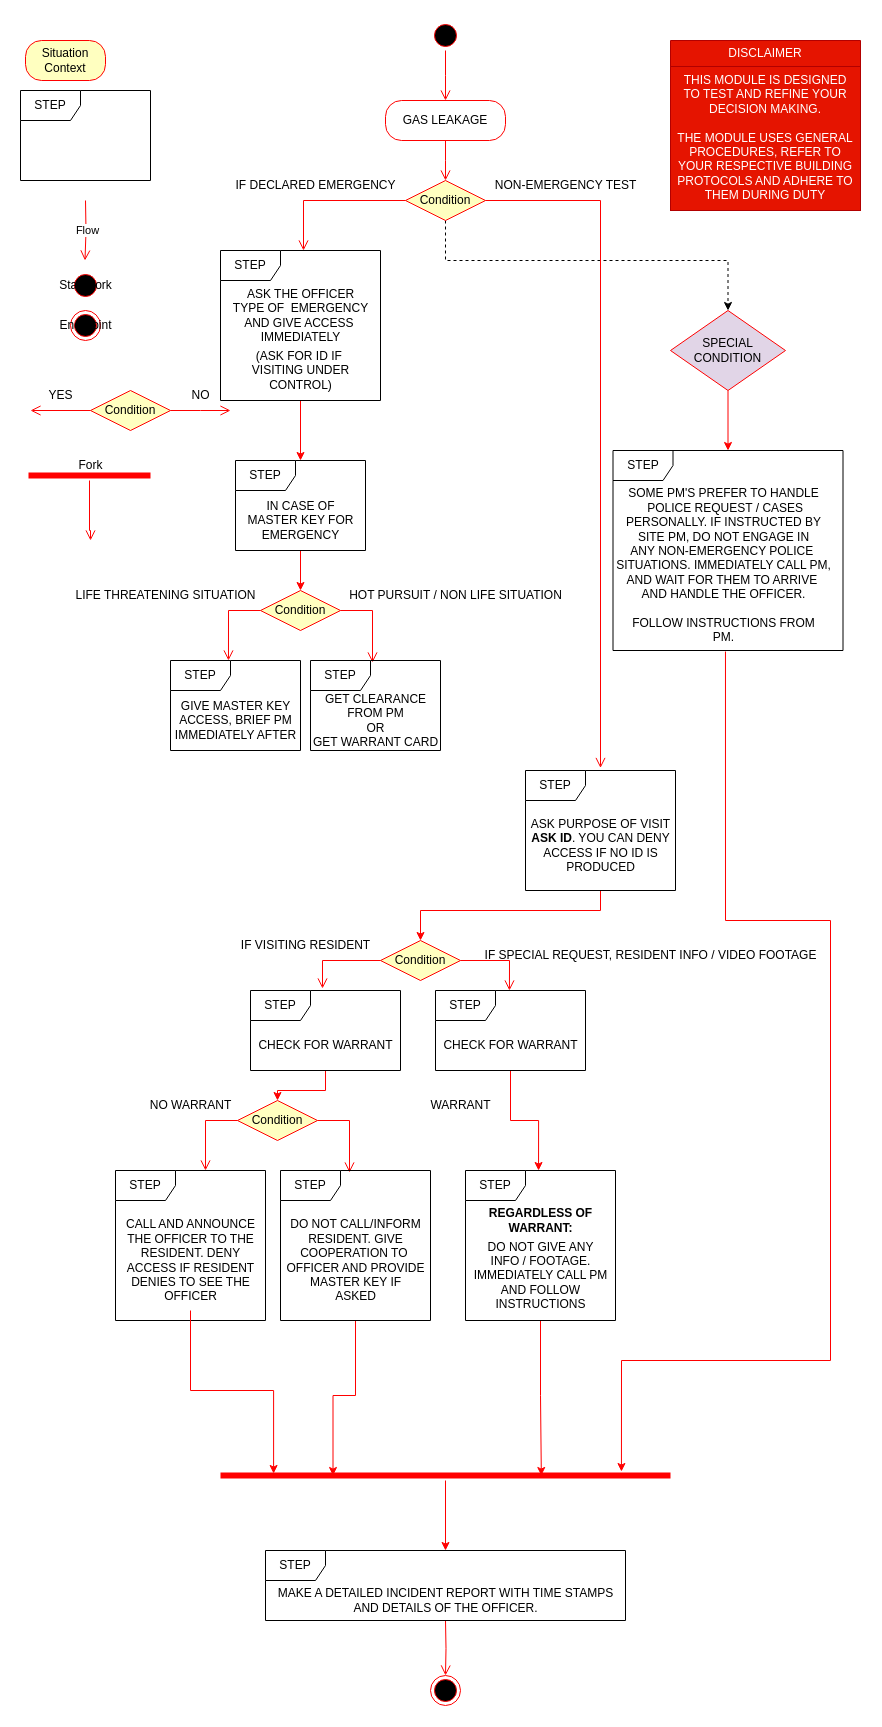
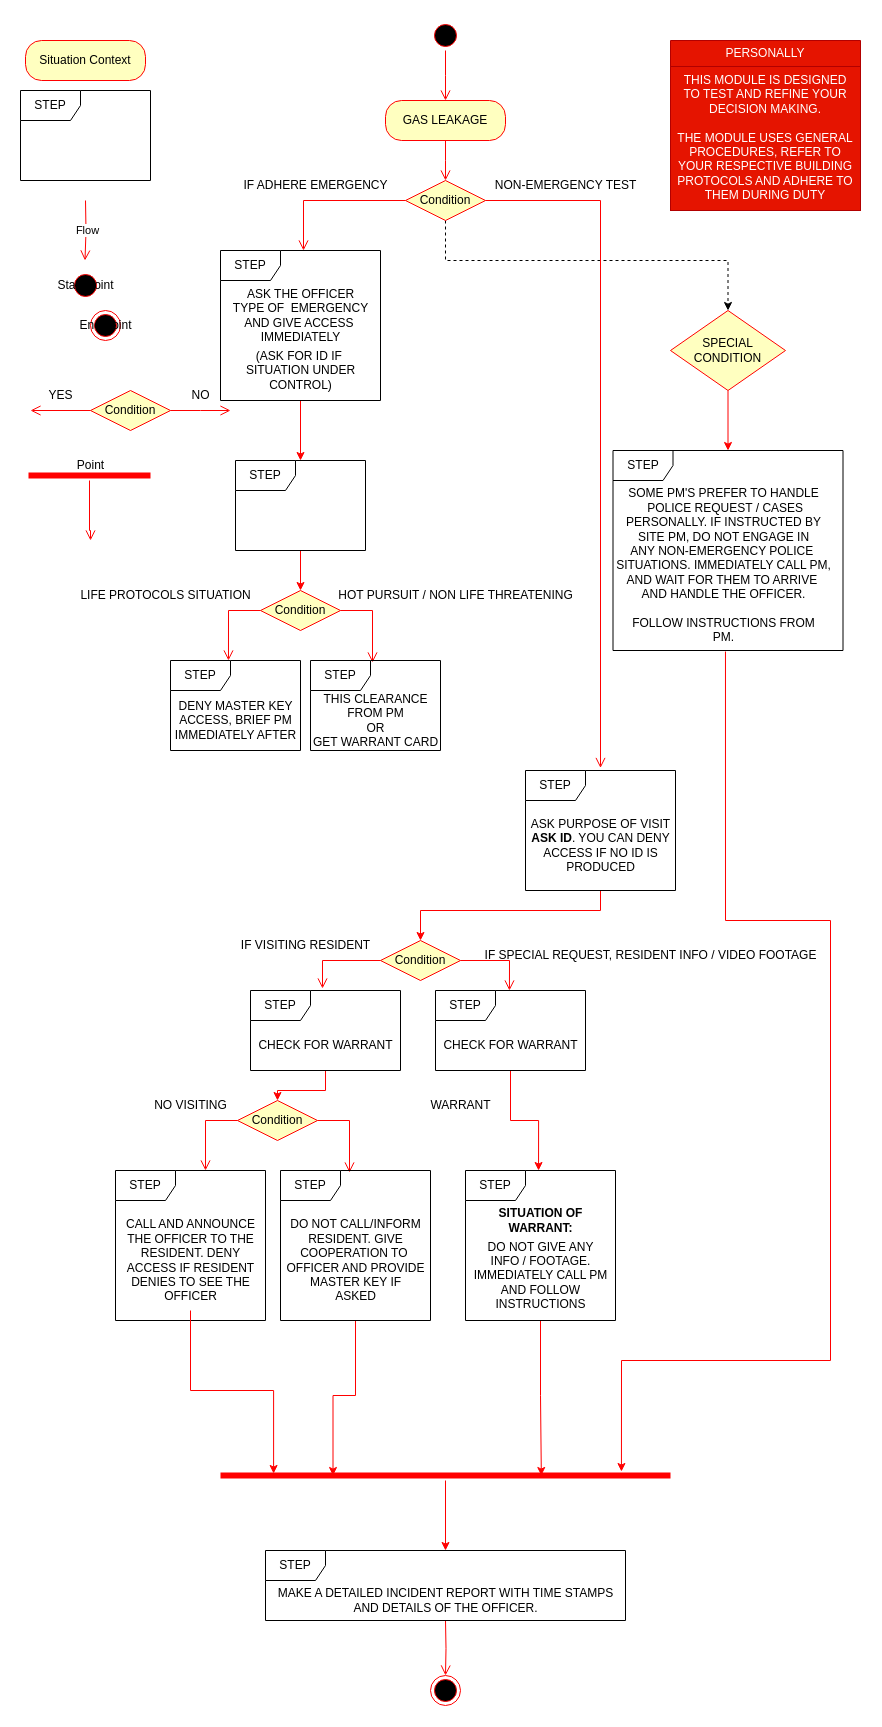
node "DISCLAIMER": label "DISCLAIMER" -> "PERSONALLY"
node "Situation Context": size 80x40 -> 120x40
node "GAS LEAKAGE": fillcolor #ffffff -> #ffffc0
node "IF DECLARED EMERGENCY": label "IF DECLARED EMERGENCY" -> "IF ADHERE EMERGENCY"
node "Start Fork": label "Start Fork" -> "Start Point"
node "End Point": moved (86, 326) -> (106, 326)
node "SPECIAL CONDITION": fillcolor #e1d5e7 -> #ffffc0
node "(ASK FOR ID IF VISITING UNDER CONTROL)": label "(ASK FOR ID IF VISITING UNDER CONTROL)" -> "(ASK FOR ID IF SITUATION UNDER CONTROL)"
node "Fork": label "Fork" -> "Point"
node "IN CASE OF MASTER KEY FOR EMERGENCY": removed
node "LIFE THREATENING SITUATION": label "LIFE THREATENING SITUATION" -> "LIFE PROTOCOLS SITUATION"
node "HOT PURSUIT / NON LIFE SITUATION": label "HOT PURSUIT / NON LIFE SITUATION" -> "HOT PURSUIT / NON LIFE THREATENING"
node "GIVE MASTER KEY ACCESS, BRIEF PM IMMEDIATELY AFTER": label "GIVE MASTER KEY ACCESS, BRIEF PM IMMEDIATELY AFTER" -> "DENY MASTER KEY ACCESS, BRIEF PM IMMEDIATELY AFTER"
node "GET CLEARANCE FROM PM OR GET WARRANT CARD": label "GET CLEARANCE FROM PM OR GET WARRANT CARD" -> "THIS CLEARANCE FROM PM OR GET WARRANT CARD"
node "NO WARRANT": label "NO WARRANT" -> "NO VISITING"
node "REGARDLESS OF WARRANT:": label "REGARDLESS OF WARRANT:" -> "SITUATION OF WARRANT:"
